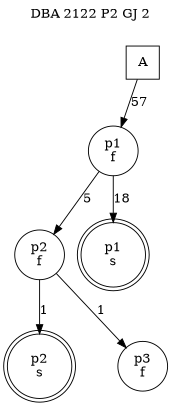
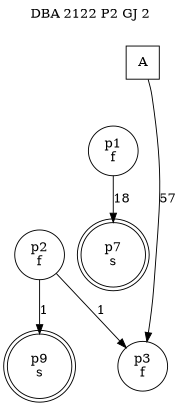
edge "A" -> "p1 f": now "A" -> "p3 f"
edge "p1 f" -> "p2 f": removed, label "5"
node "p1 s": label "p1 s" -> "p7 s"
node "p2 s": label "p2 s" -> "p9 s"
